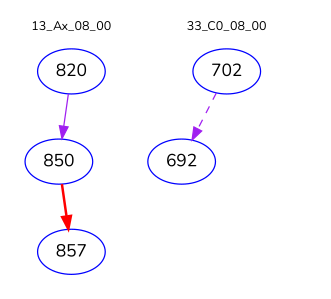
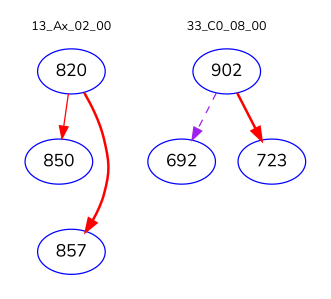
cluster "13_Ax_08_00": label "13_Ax_08_00" -> "13_Ax_02_00"
node "702": label "702" -> "902"
edge "820" -> "850": color purple -> red
node "723": added
edge "850" -> "857": now "820" -> "857"
